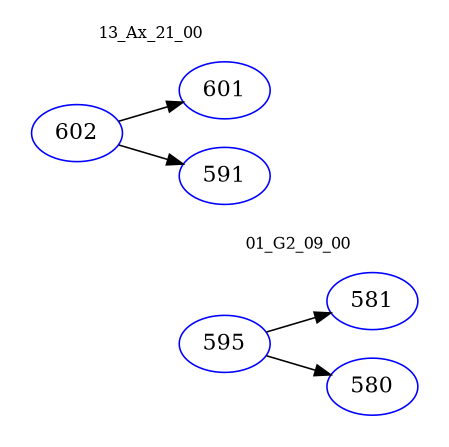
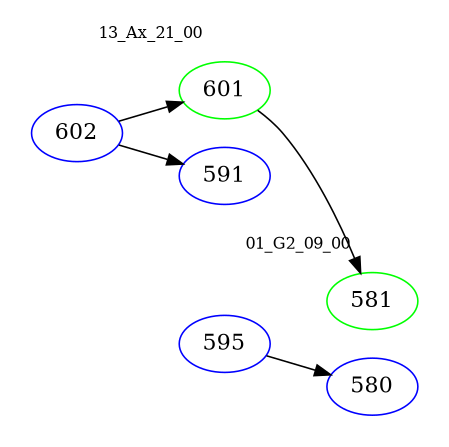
node "601": color blue -> green
node "581": color blue -> green
edge "595" -> "581": now "601" -> "581"
